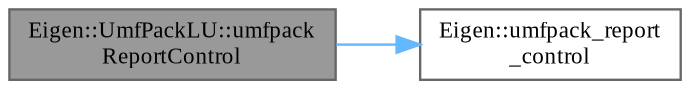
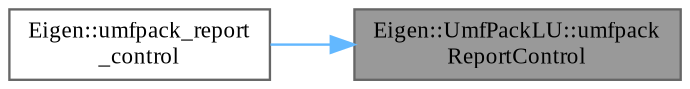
edge "Eigen::UmfPackLU::umfpack ReportControl" -> "Eigen::umfpack_report _control": reversed
